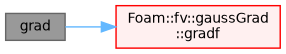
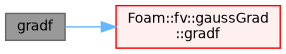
node "grad": label "grad" -> "gradf"
